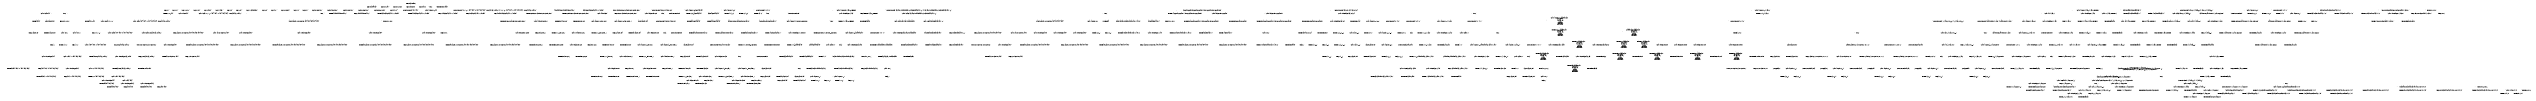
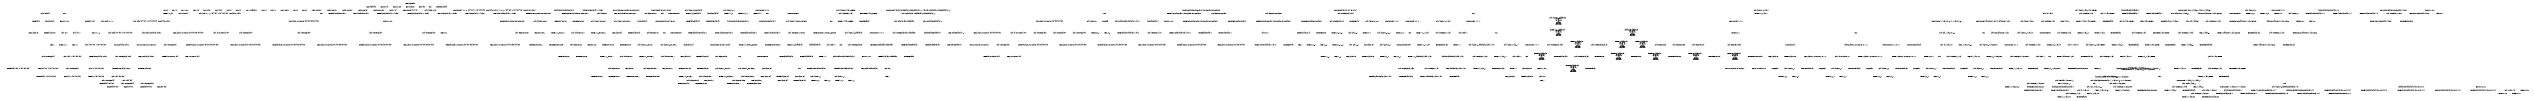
node "(IDENTIFIER,addr,hostapd_check_acl(hapd, addr, 0))": label "(IDENTIFIER,addr,hostapd_check_acl(hapd, addr, 0))" -> "(IDENTIFIER,addr,sta_check_acl(hapd, addr, 0))"
